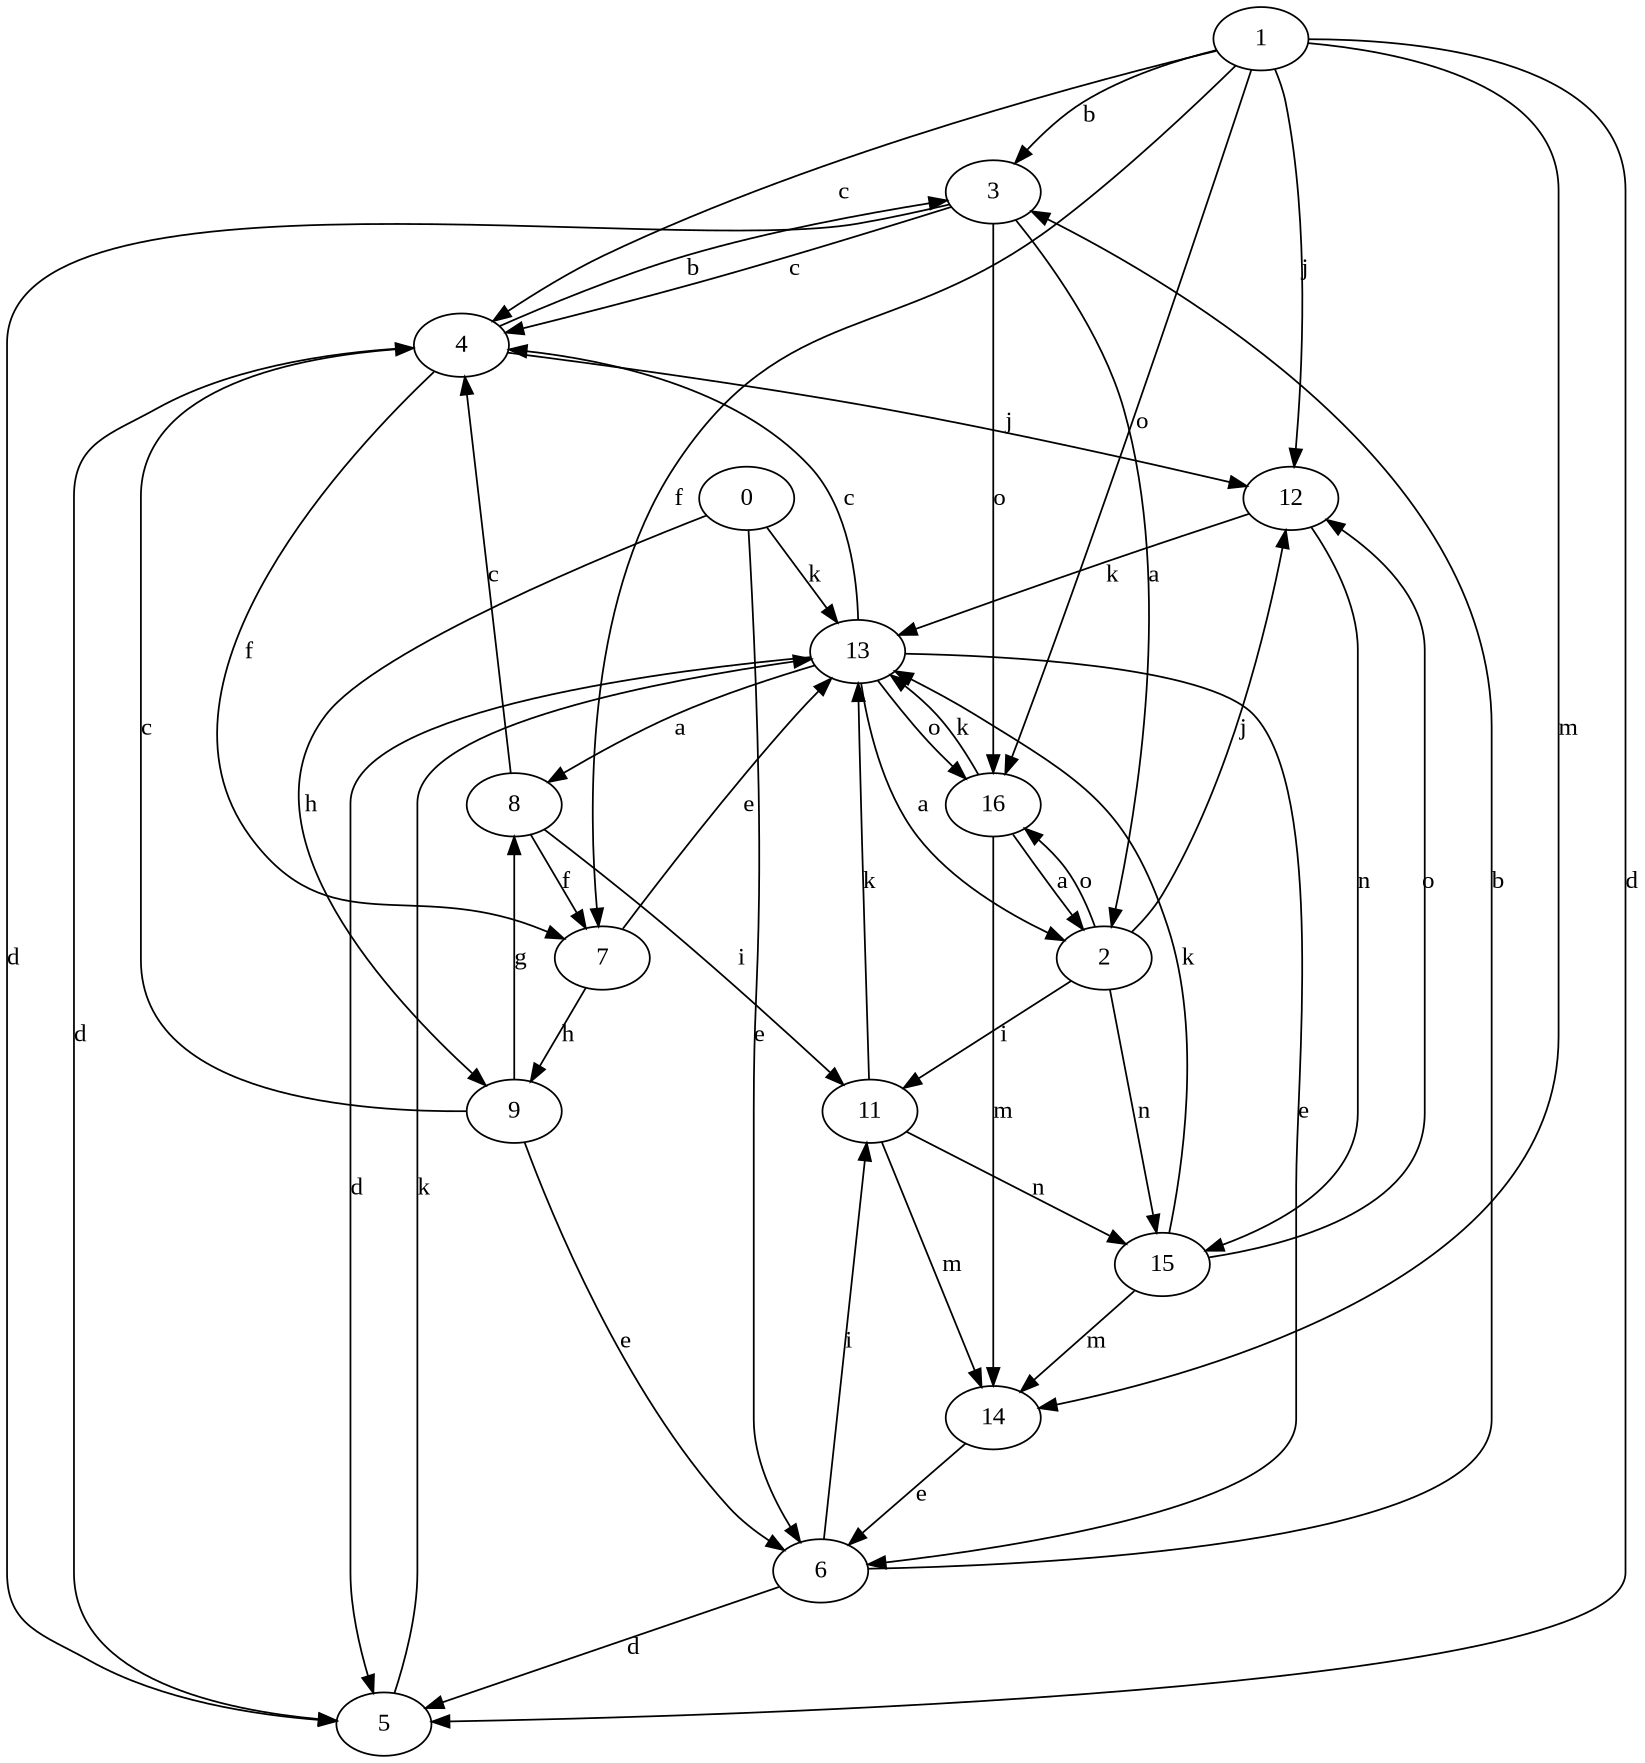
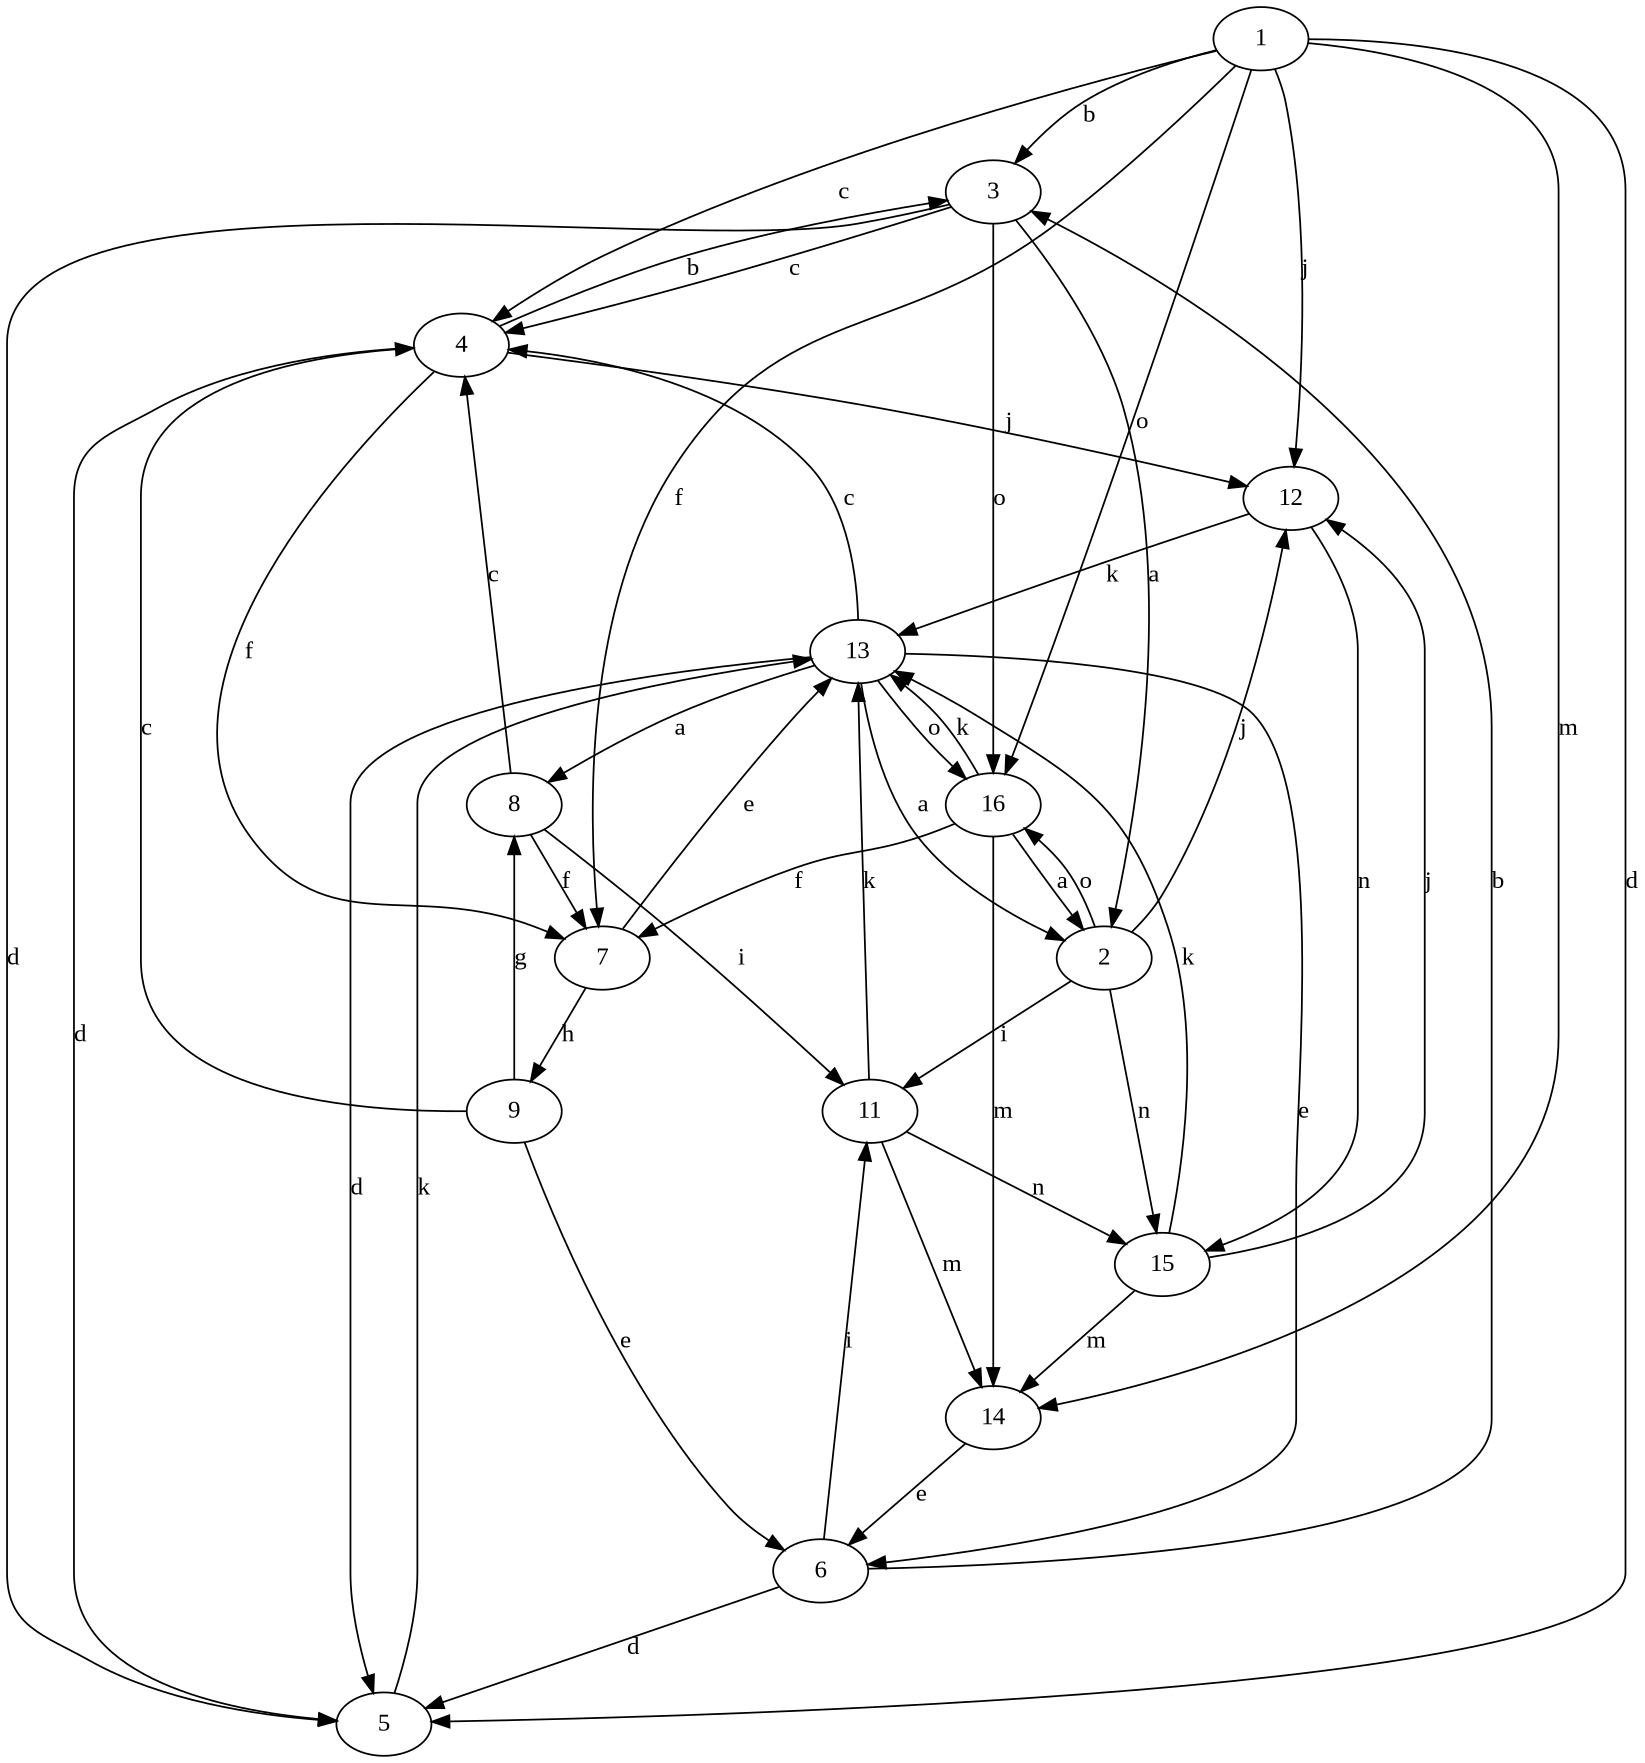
node "0": removed
edge "16" -> "7": added, label "f"
edge "15" -> "12": label "o" -> "j"
